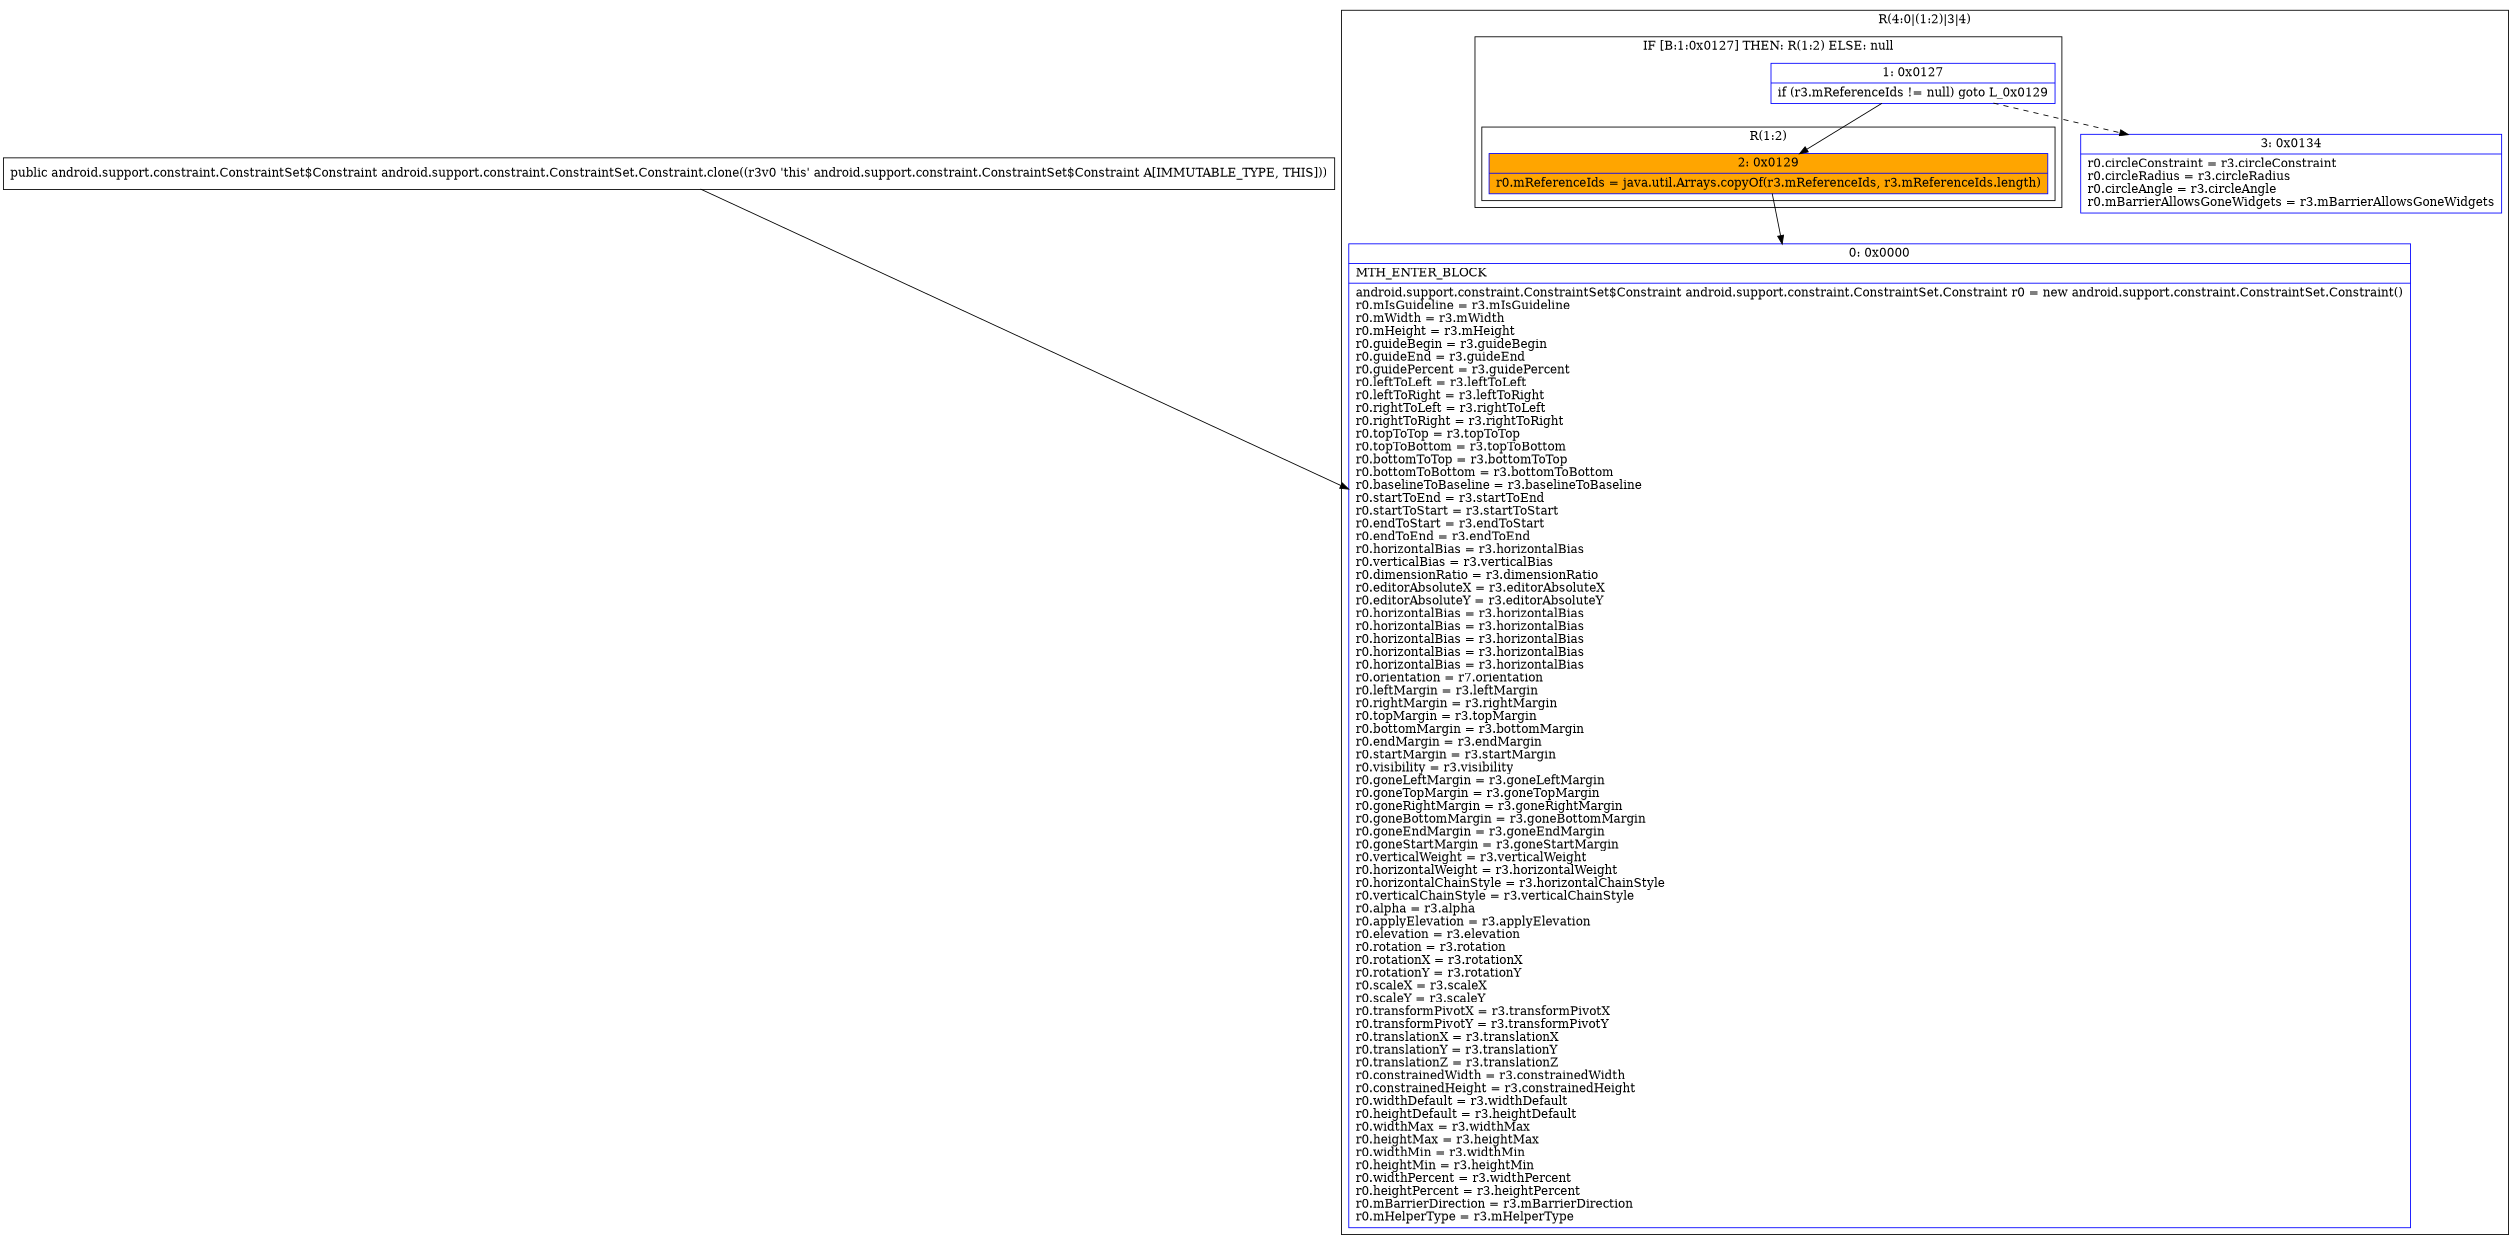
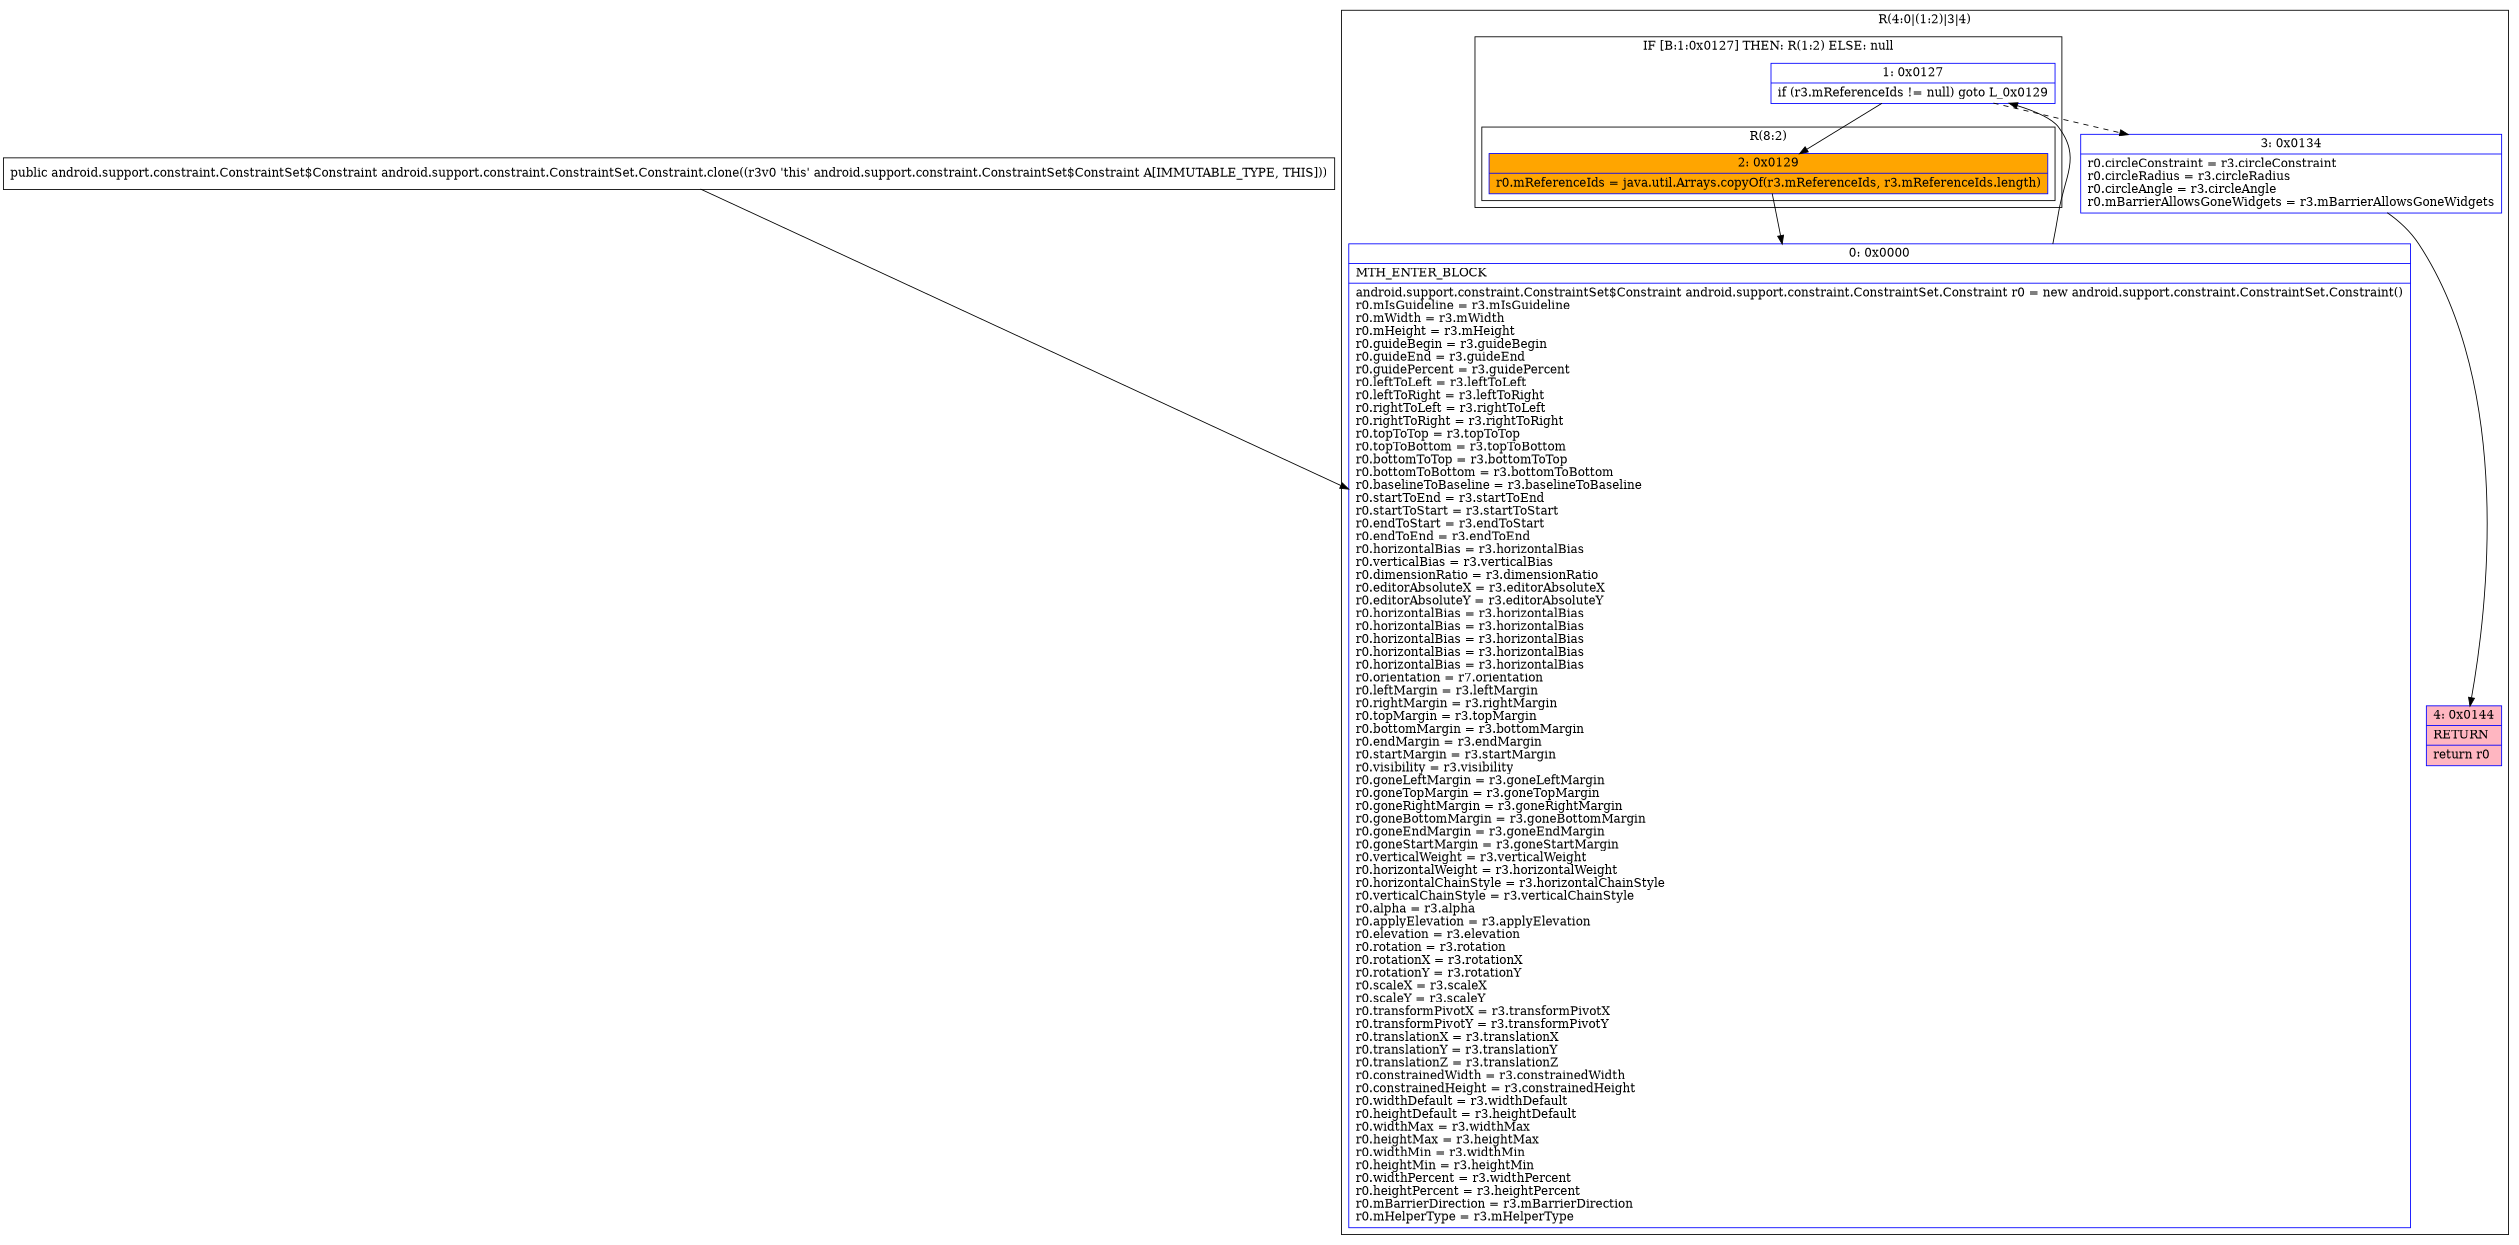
cluster "R(1:2)": label "R(1:2)" -> "R(8:2)"
edge "0: 0x0000" -> "1: 0x0127": added
node "4: 0x0144": added
